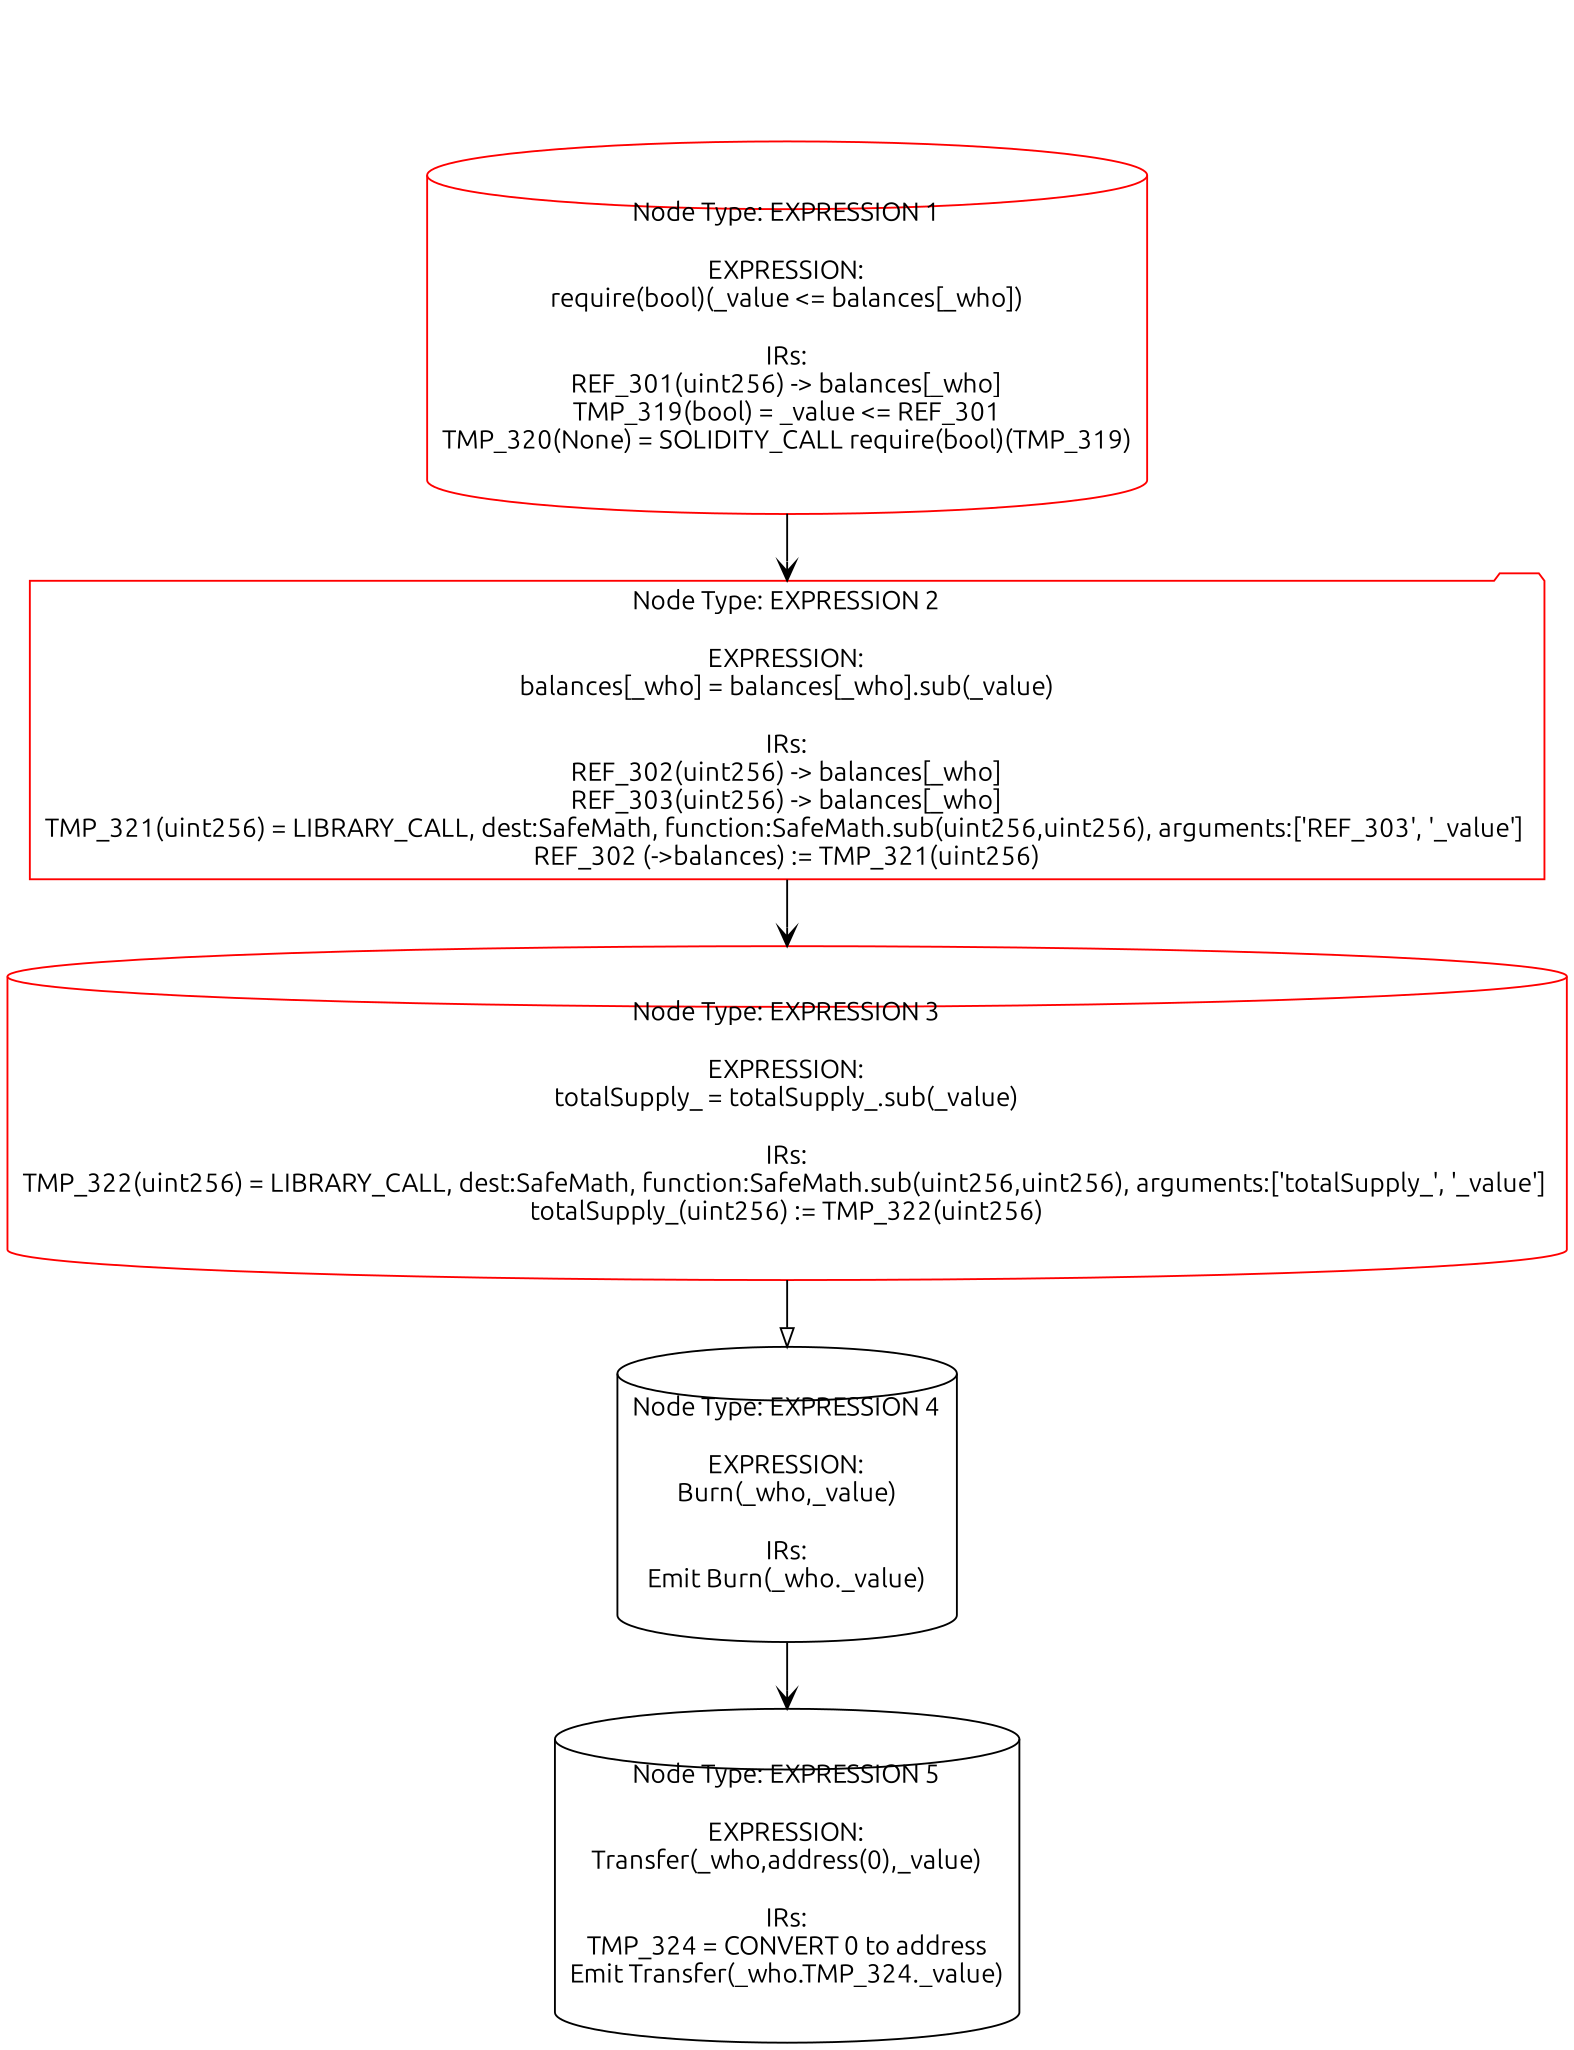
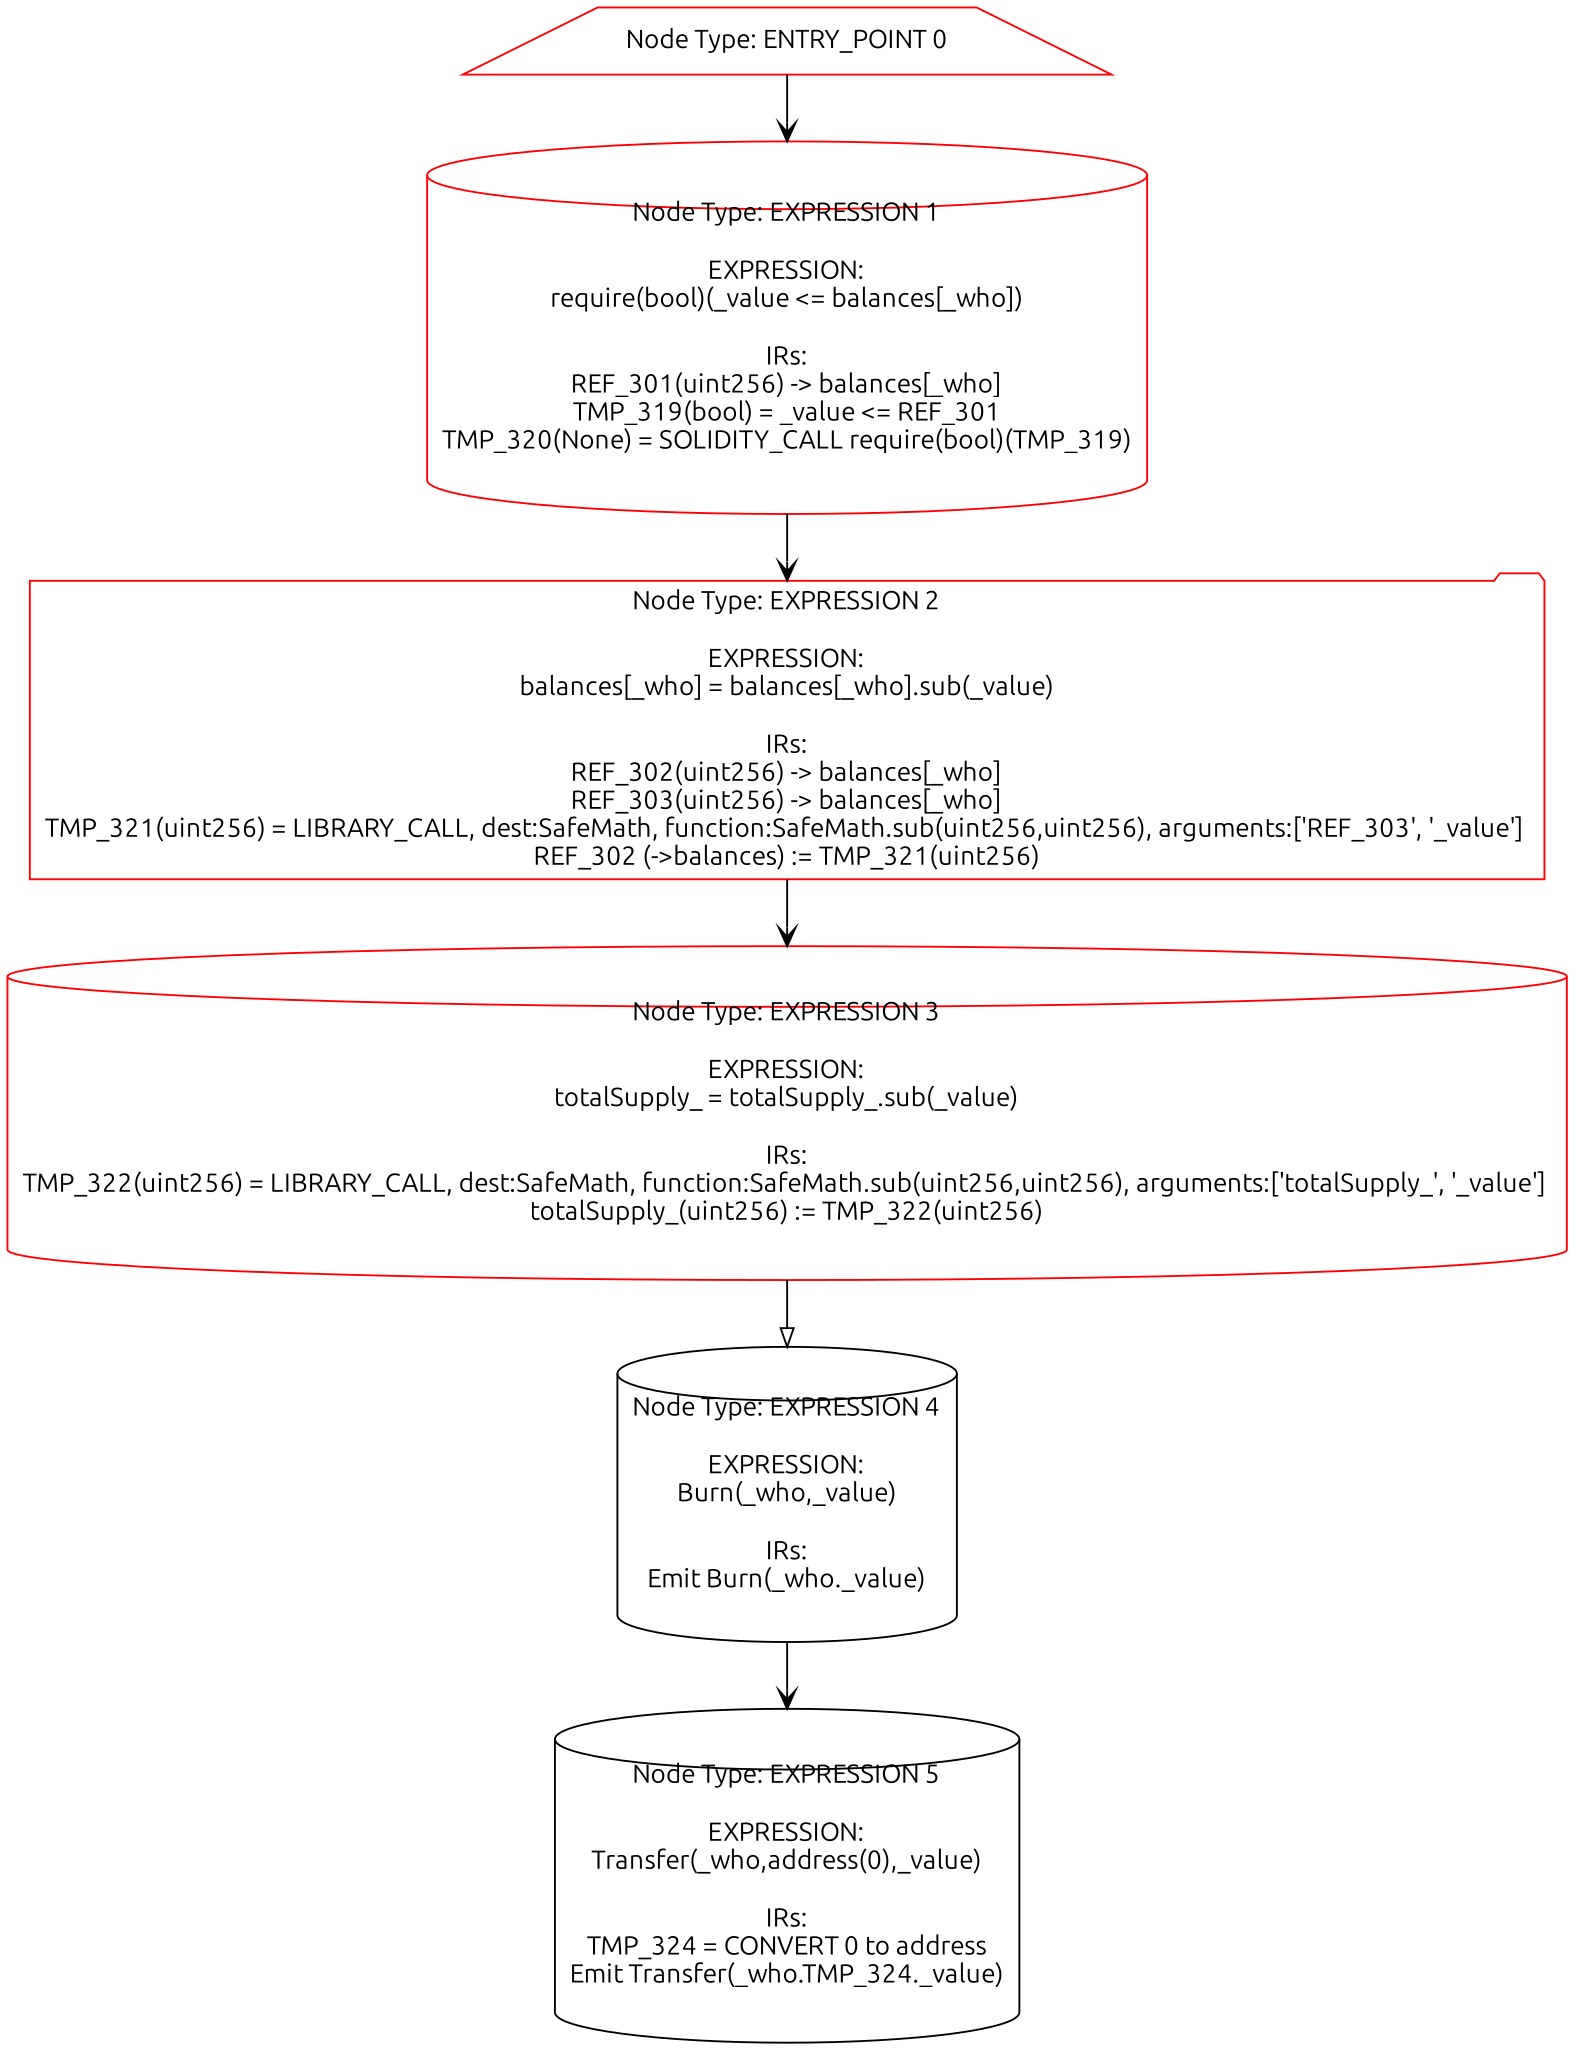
node "Node Type: ENTRY_POINT 0": added
